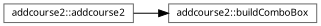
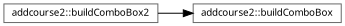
node "addcourse2::addcourse2": label "addcourse2::addcourse2" -> "addcourse2::buildComboBox2"
